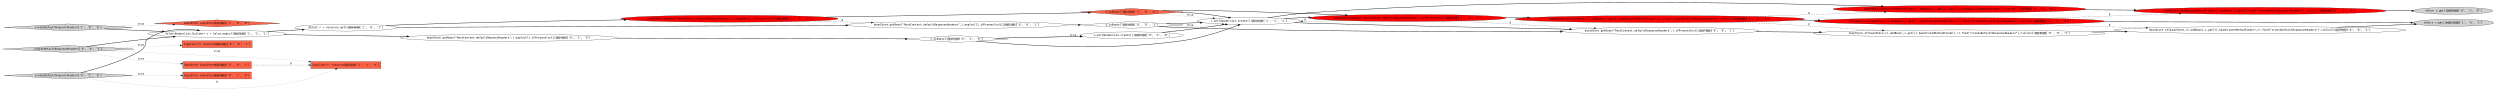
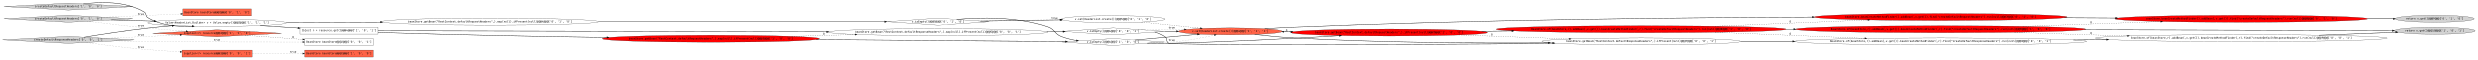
node "v.isEmpty()@@@6@@@['1', '0', '0']": fillcolor tomato -> white
node "v.set(HeaderList.create())@@@6@@@['1', '1', '1']": fillcolor white -> tomato
node "BeanStore beanStore@@@2@@@['1', '0', '0']": shape diamond -> box
edge "createDefaultRequestHeaders['1', '0', '0']" -> "BeanStore beanStore@@@2@@@['1', '0', '0']": now "Supplier<?> resource@@@2@@@['0', '0', '1']" -> "BeanStore beanStore@@@2@@@['1', '0', '0']"
node "Object r = resource.get()@@@4@@@['1', '0', '1']": shape ellipse -> box
edge "v.set(HeaderList.create())@@@5@@@['0', '1', '0']" -> "v.set(HeaderList.create())@@@6@@@['1', '1', '1']": style bold -> dashed
edge "v.isEmpty()@@@5@@@['0', '1', '0']" -> "v.set(HeaderList.create())@@@6@@@['1', '1', '1']": now "v.isEmpty()@@@5@@@['0', '1', '0']" -> "v.isEmpty()@@@6@@@['1', '0', '0']"
node "BeanStore beanStore@@@2@@@['0', '0', '1']": fillcolor tomato -> white
edge "BeanStore beanStore@@@2@@@['0', '0', '1']" -> "Supplier<?> resource@@@2@@@['1', '1', '0']": reversed
node "Supplier<?> resource@@@2@@@['1', '1', '0']": shape box -> diamond
edge "createDefaultRequestHeaders['0', '1', '0']" -> "Supplier<?> resource@@@2@@@['1', '1', '0']": label "0" -> "true"
